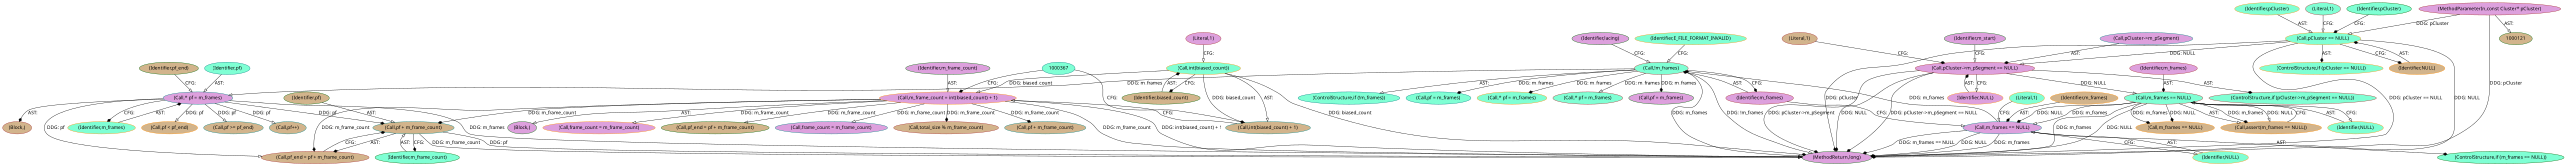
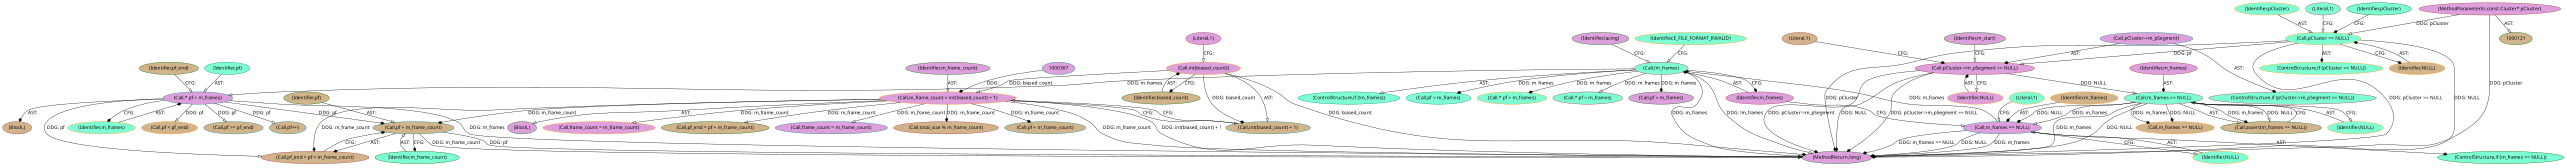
edge "(Call,pCluster == NULL)" -> "(Call,pCluster->m_pSegment == NULL)": label "DDG: NULL" -> "DDG: pf"
node "1000367": fillcolor aquamarine -> plum
node "(Call,int(biased_count))": fillcolor aquamarine -> plum
edge "(Call,pCluster->m_pSegment == NULL)" -> "(ControlStructure,if (pCluster->m_pSegment == NULL))": now "(Call,pCluster->m_pSegment)" -> "(ControlStructure,if (pCluster->m_pSegment == NULL))"
edge "1000367" -> "(Call,m_frame_count = int(biased_count) + 1)": label "CFG: " -> "DDG: "
edge "1000367" -> "(Call,int(biased_count) + 1)": now "(Call,m_frame_count = int(biased_count) + 1)" -> "(Call,int(biased_count) + 1)"
node "(Call,assert(m_frames == NULL))": color darkorange -> darkgreen
